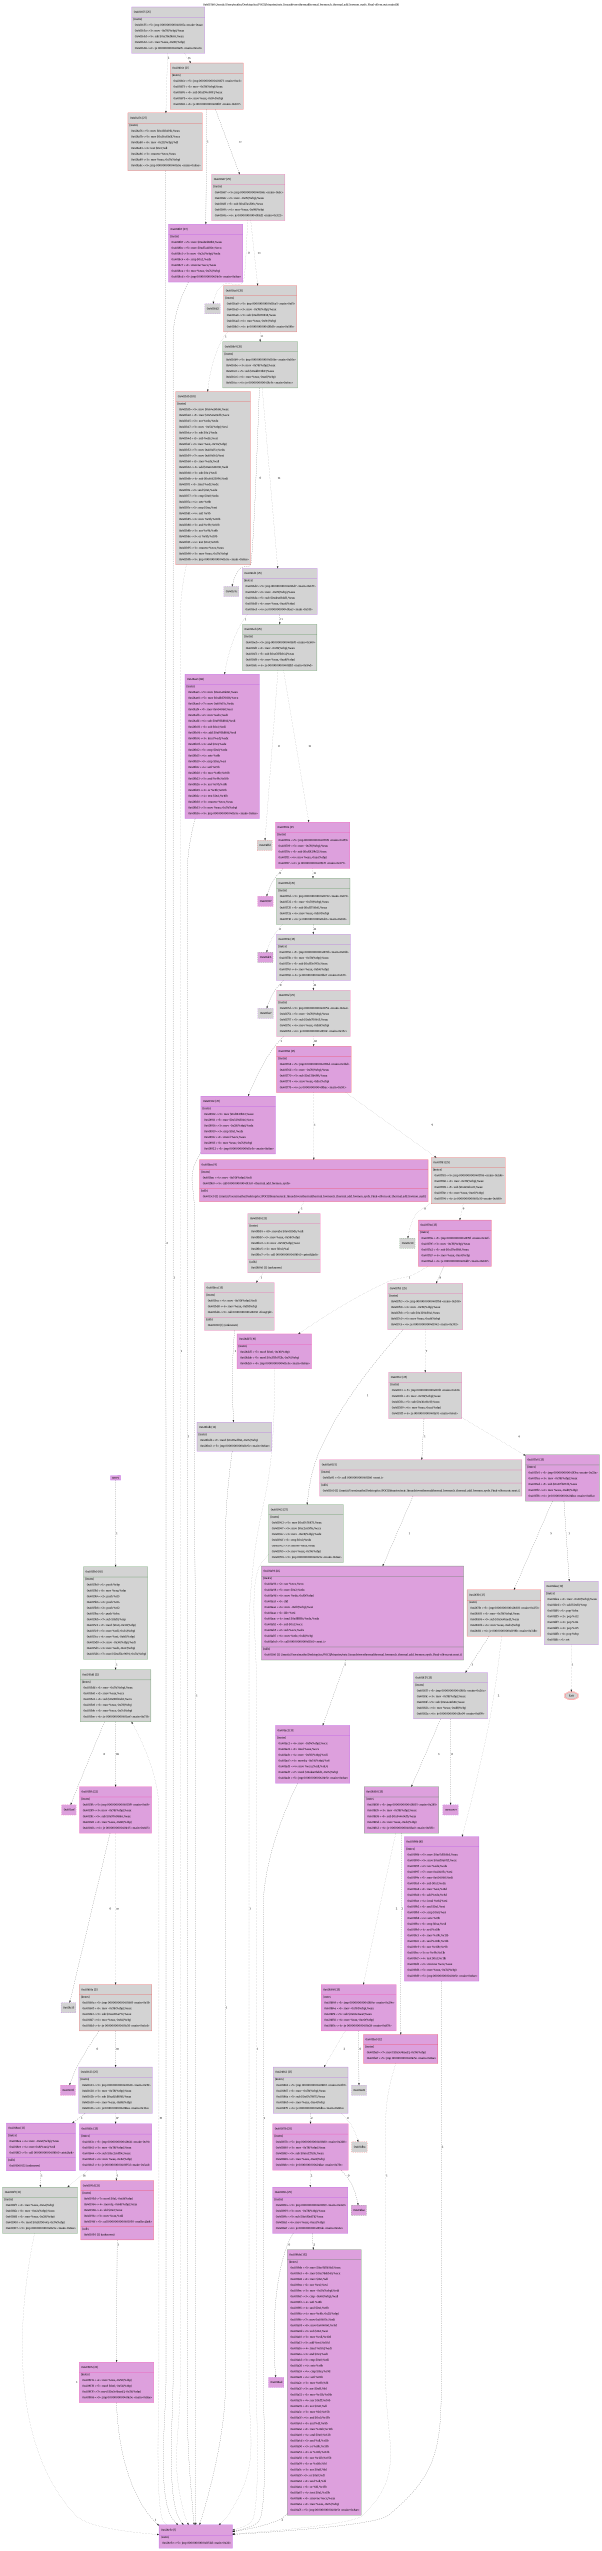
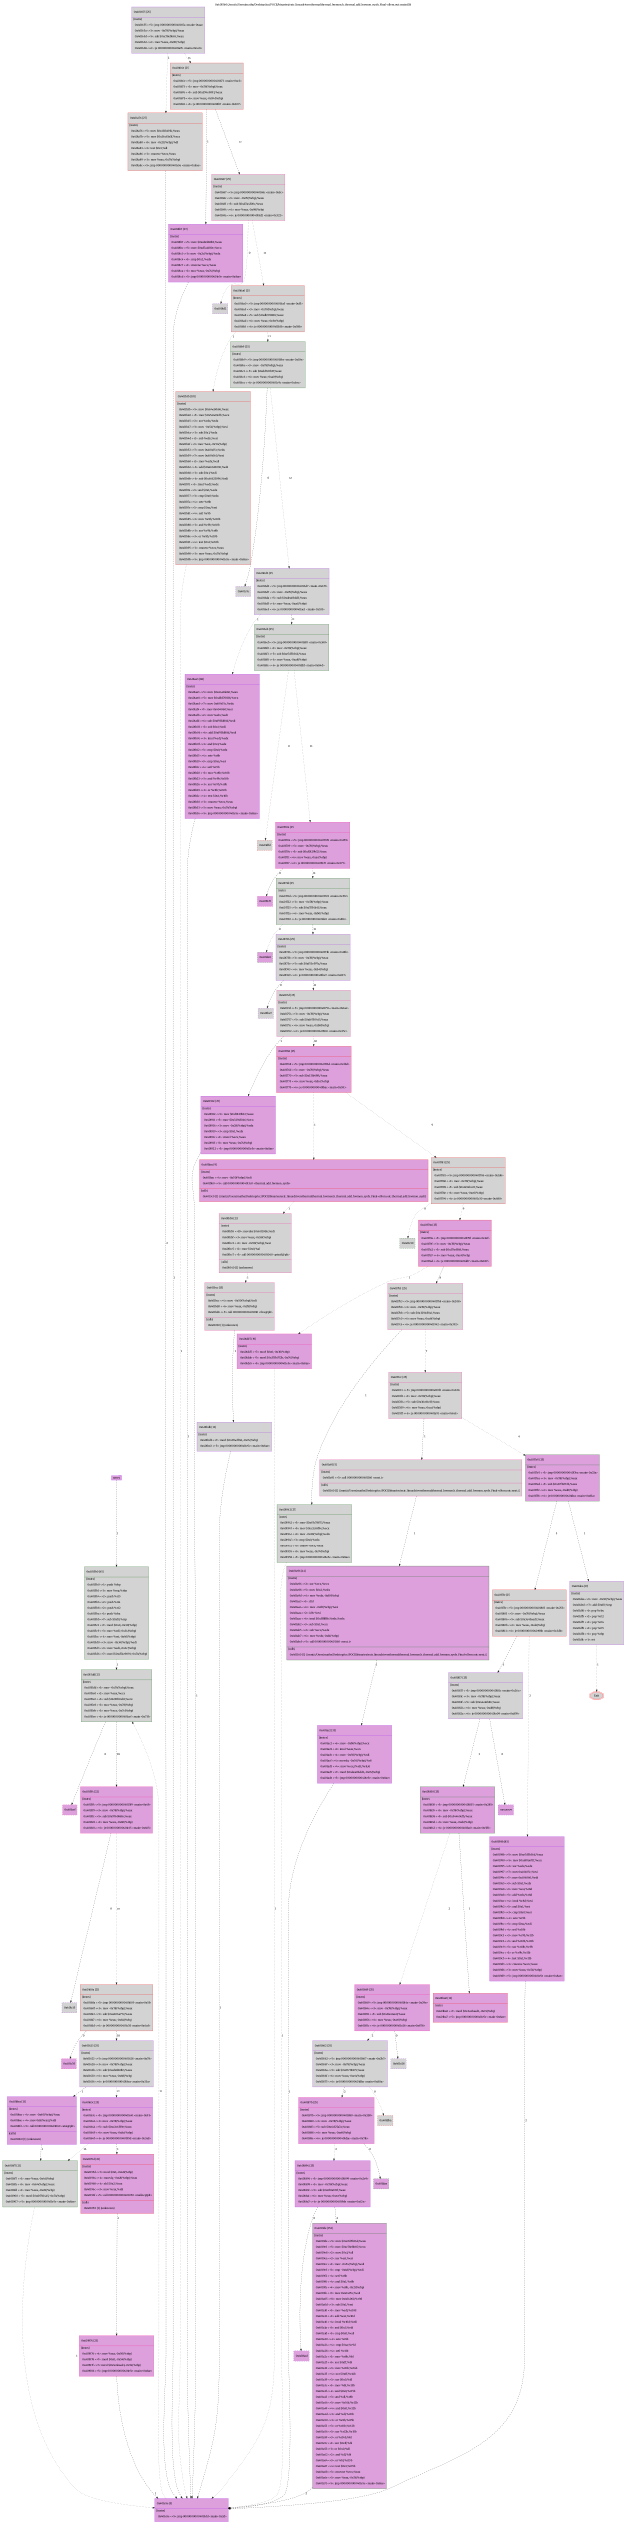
edge "0x401ba0 [12]" -> "0x401e5e [5]": removed, label "1"
